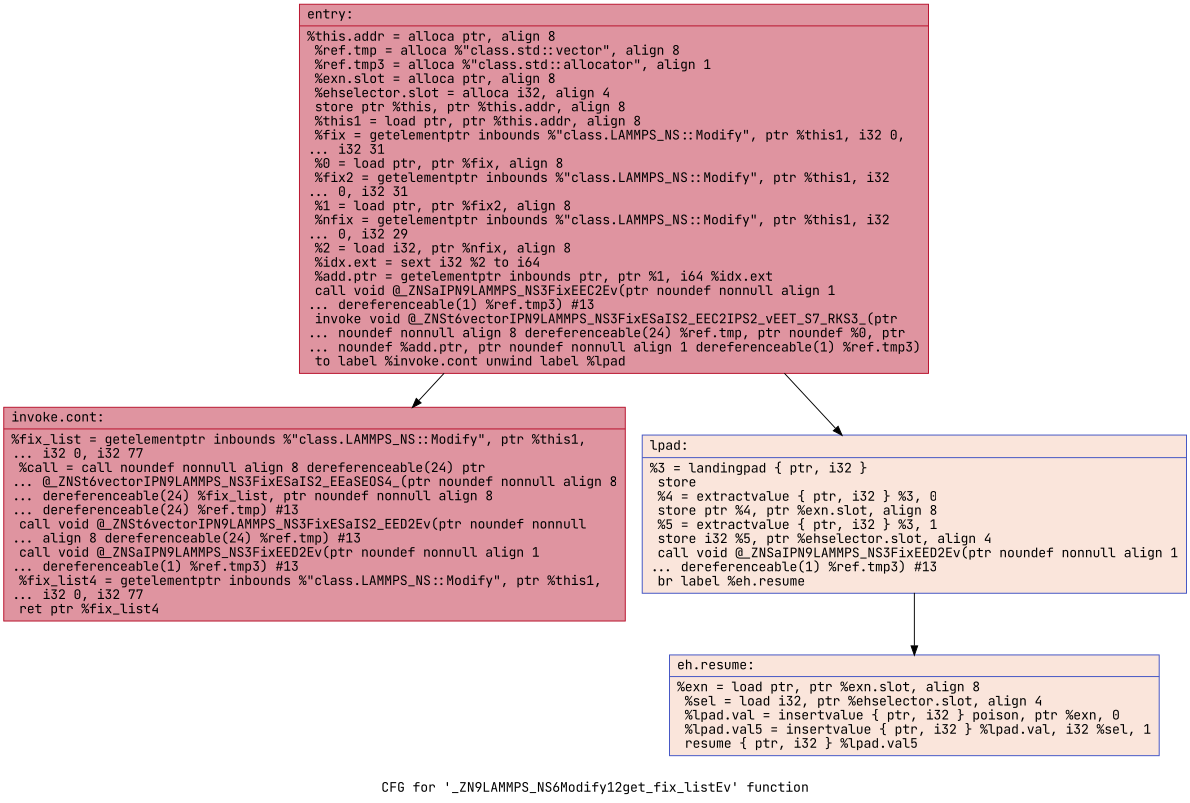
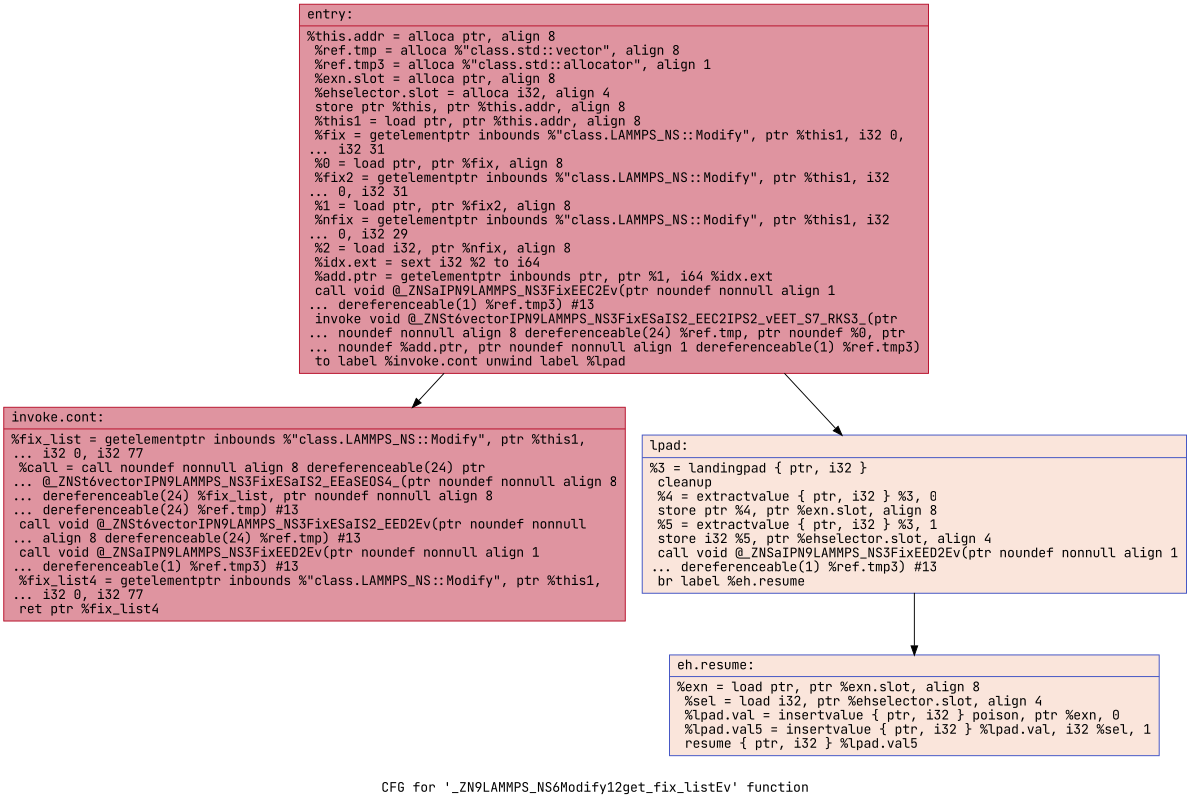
node "lpad:": text "store" -> "cleanup"
